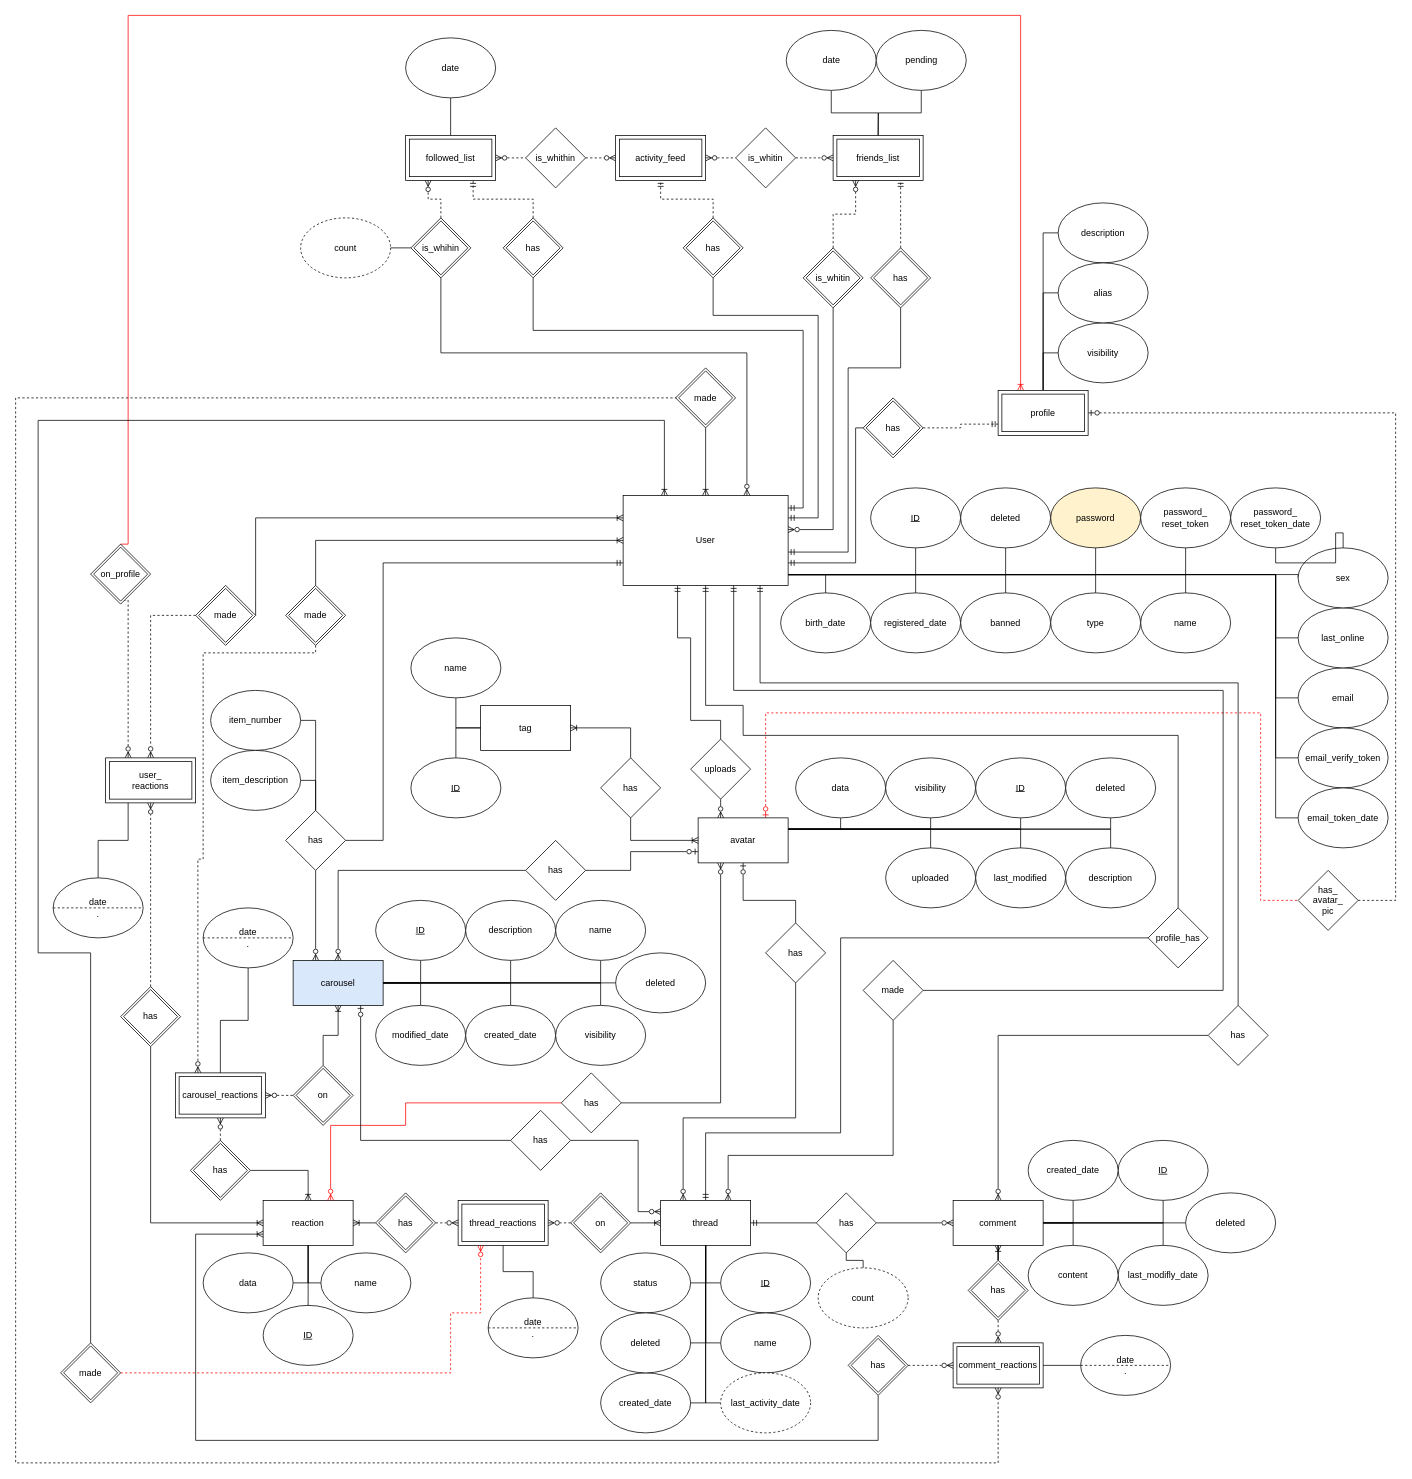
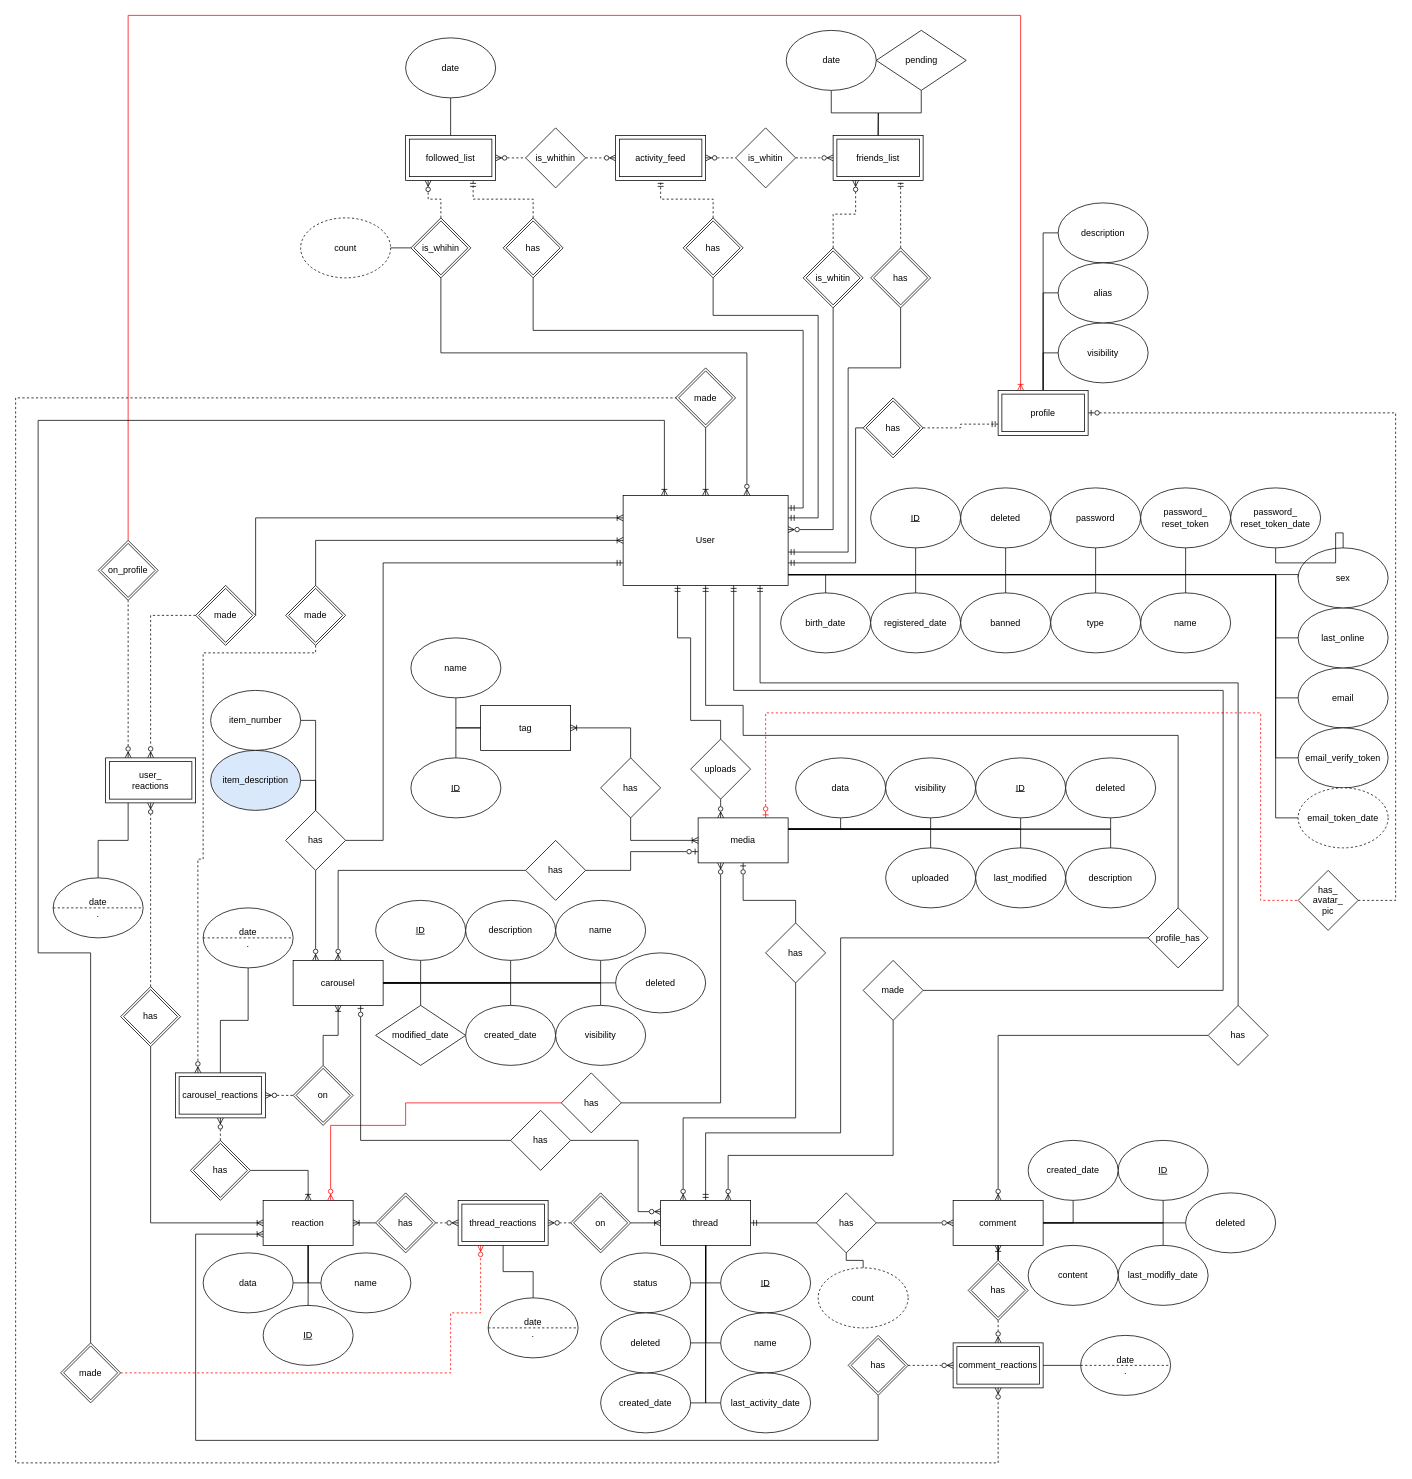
node "pending": shape ellipse -> diamond
node "password": fillcolor #fff2cc -> #ffffff
node "on_profile": moved (120, 574) -> (128, 570)
node "item_description": fillcolor #ffffff -> #dae8fc
node "email_token_date": style solid -> dashed
node "avatar": label "avatar" -> "media"
node "carousel": fillcolor #dae8fc -> #ffffff
node "modified_date": shape ellipse -> diamond
edge "comment" -- "content": removed
node "last_activity_date": style dashed -> solid
